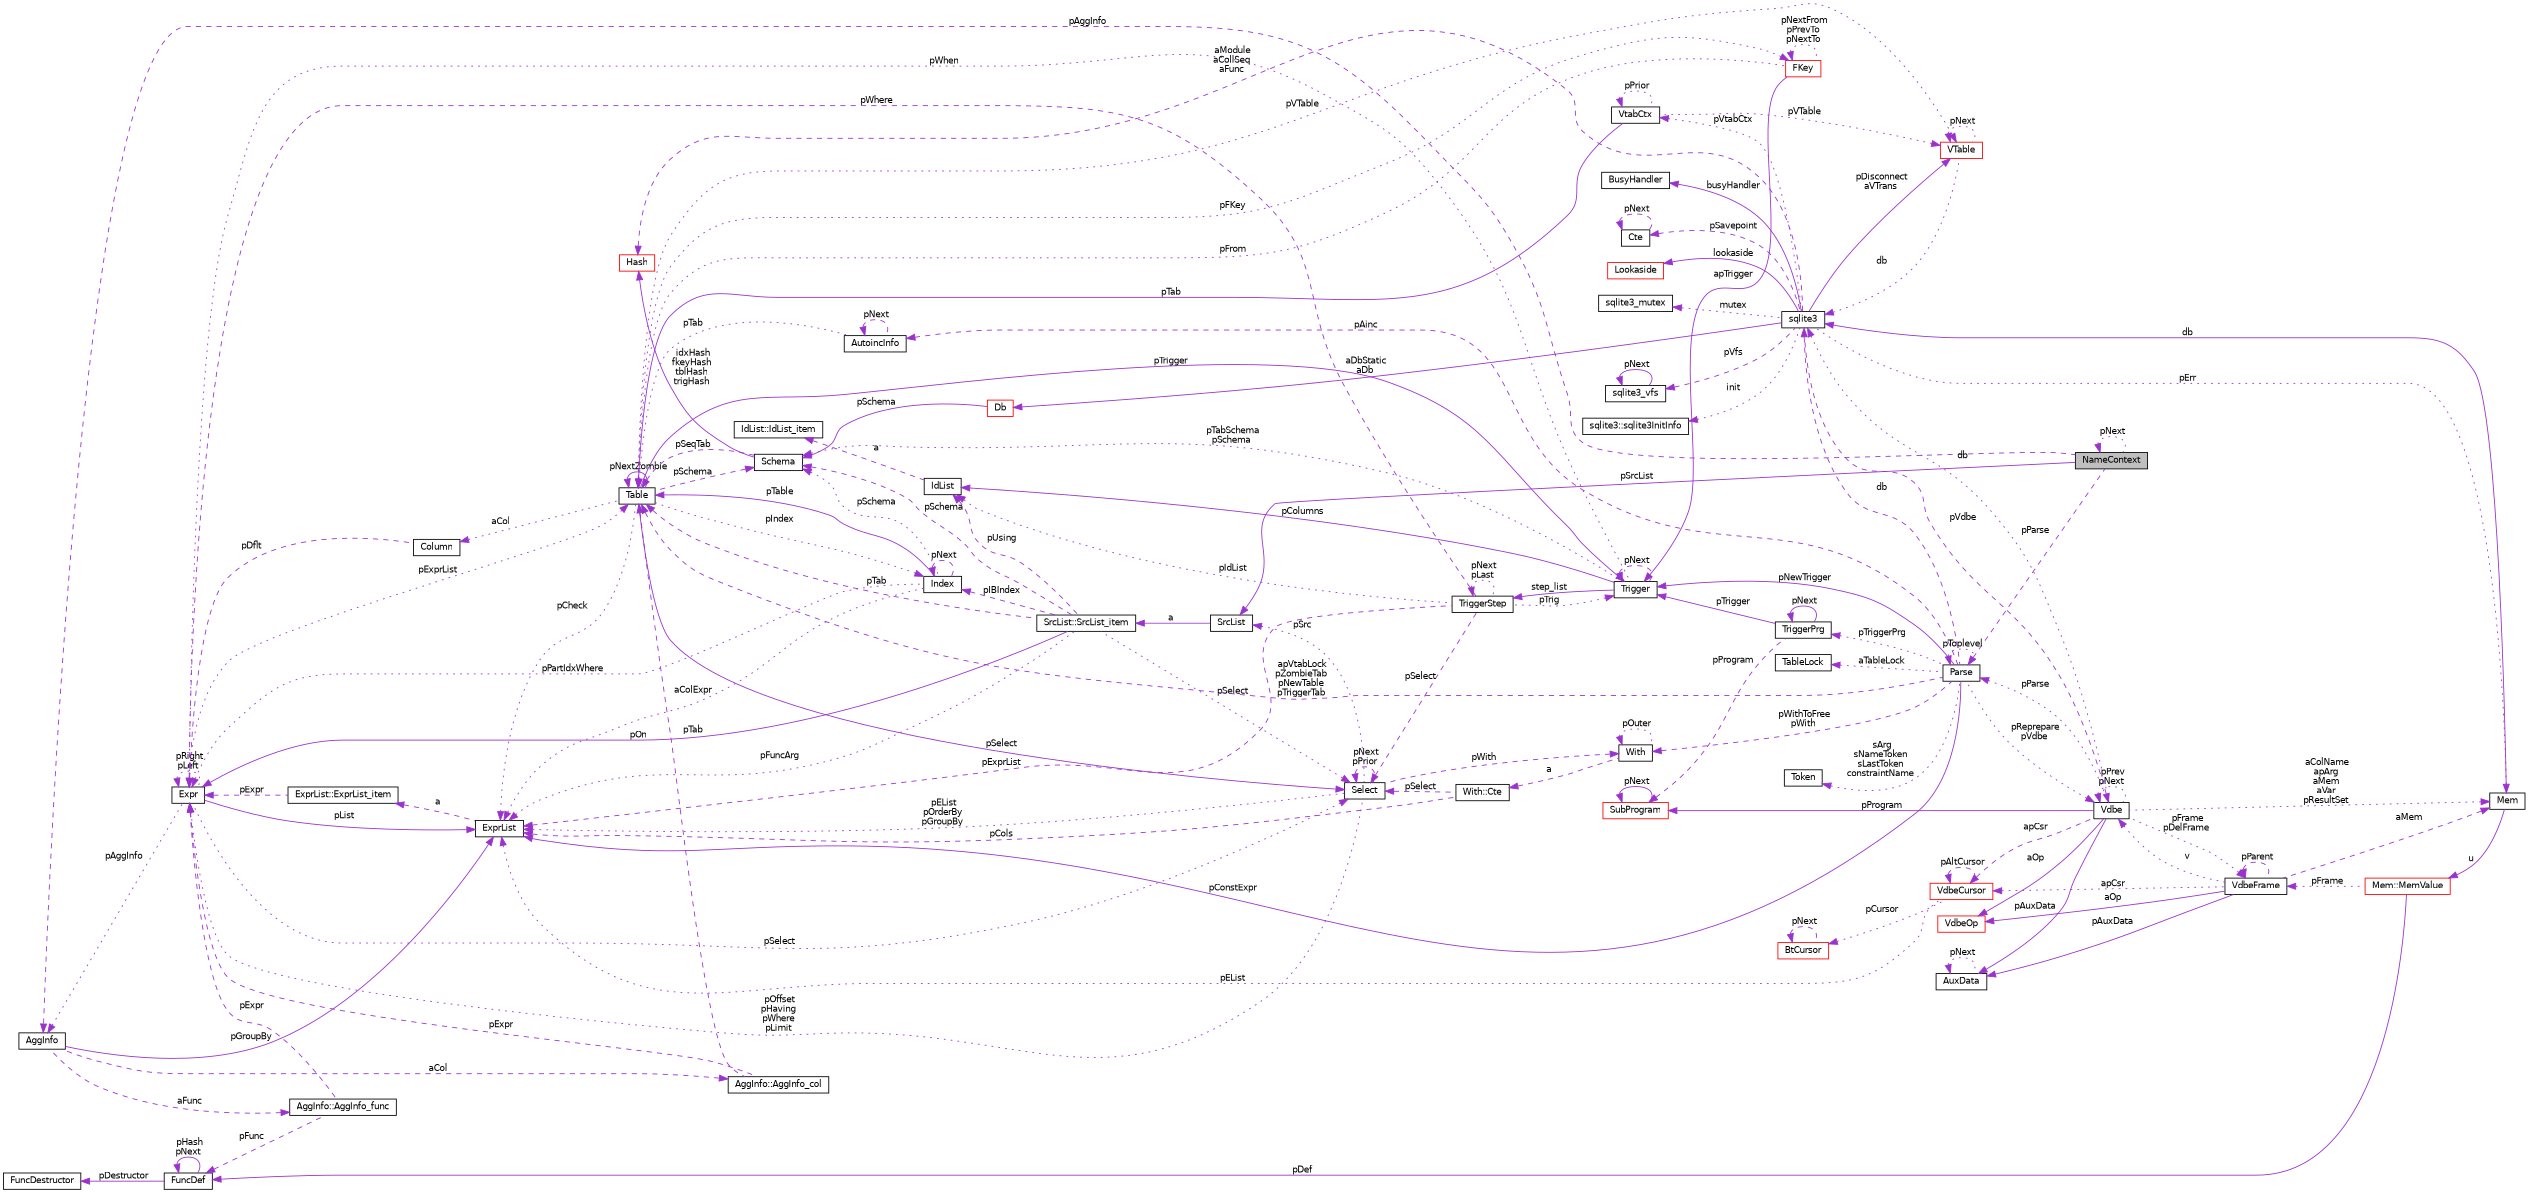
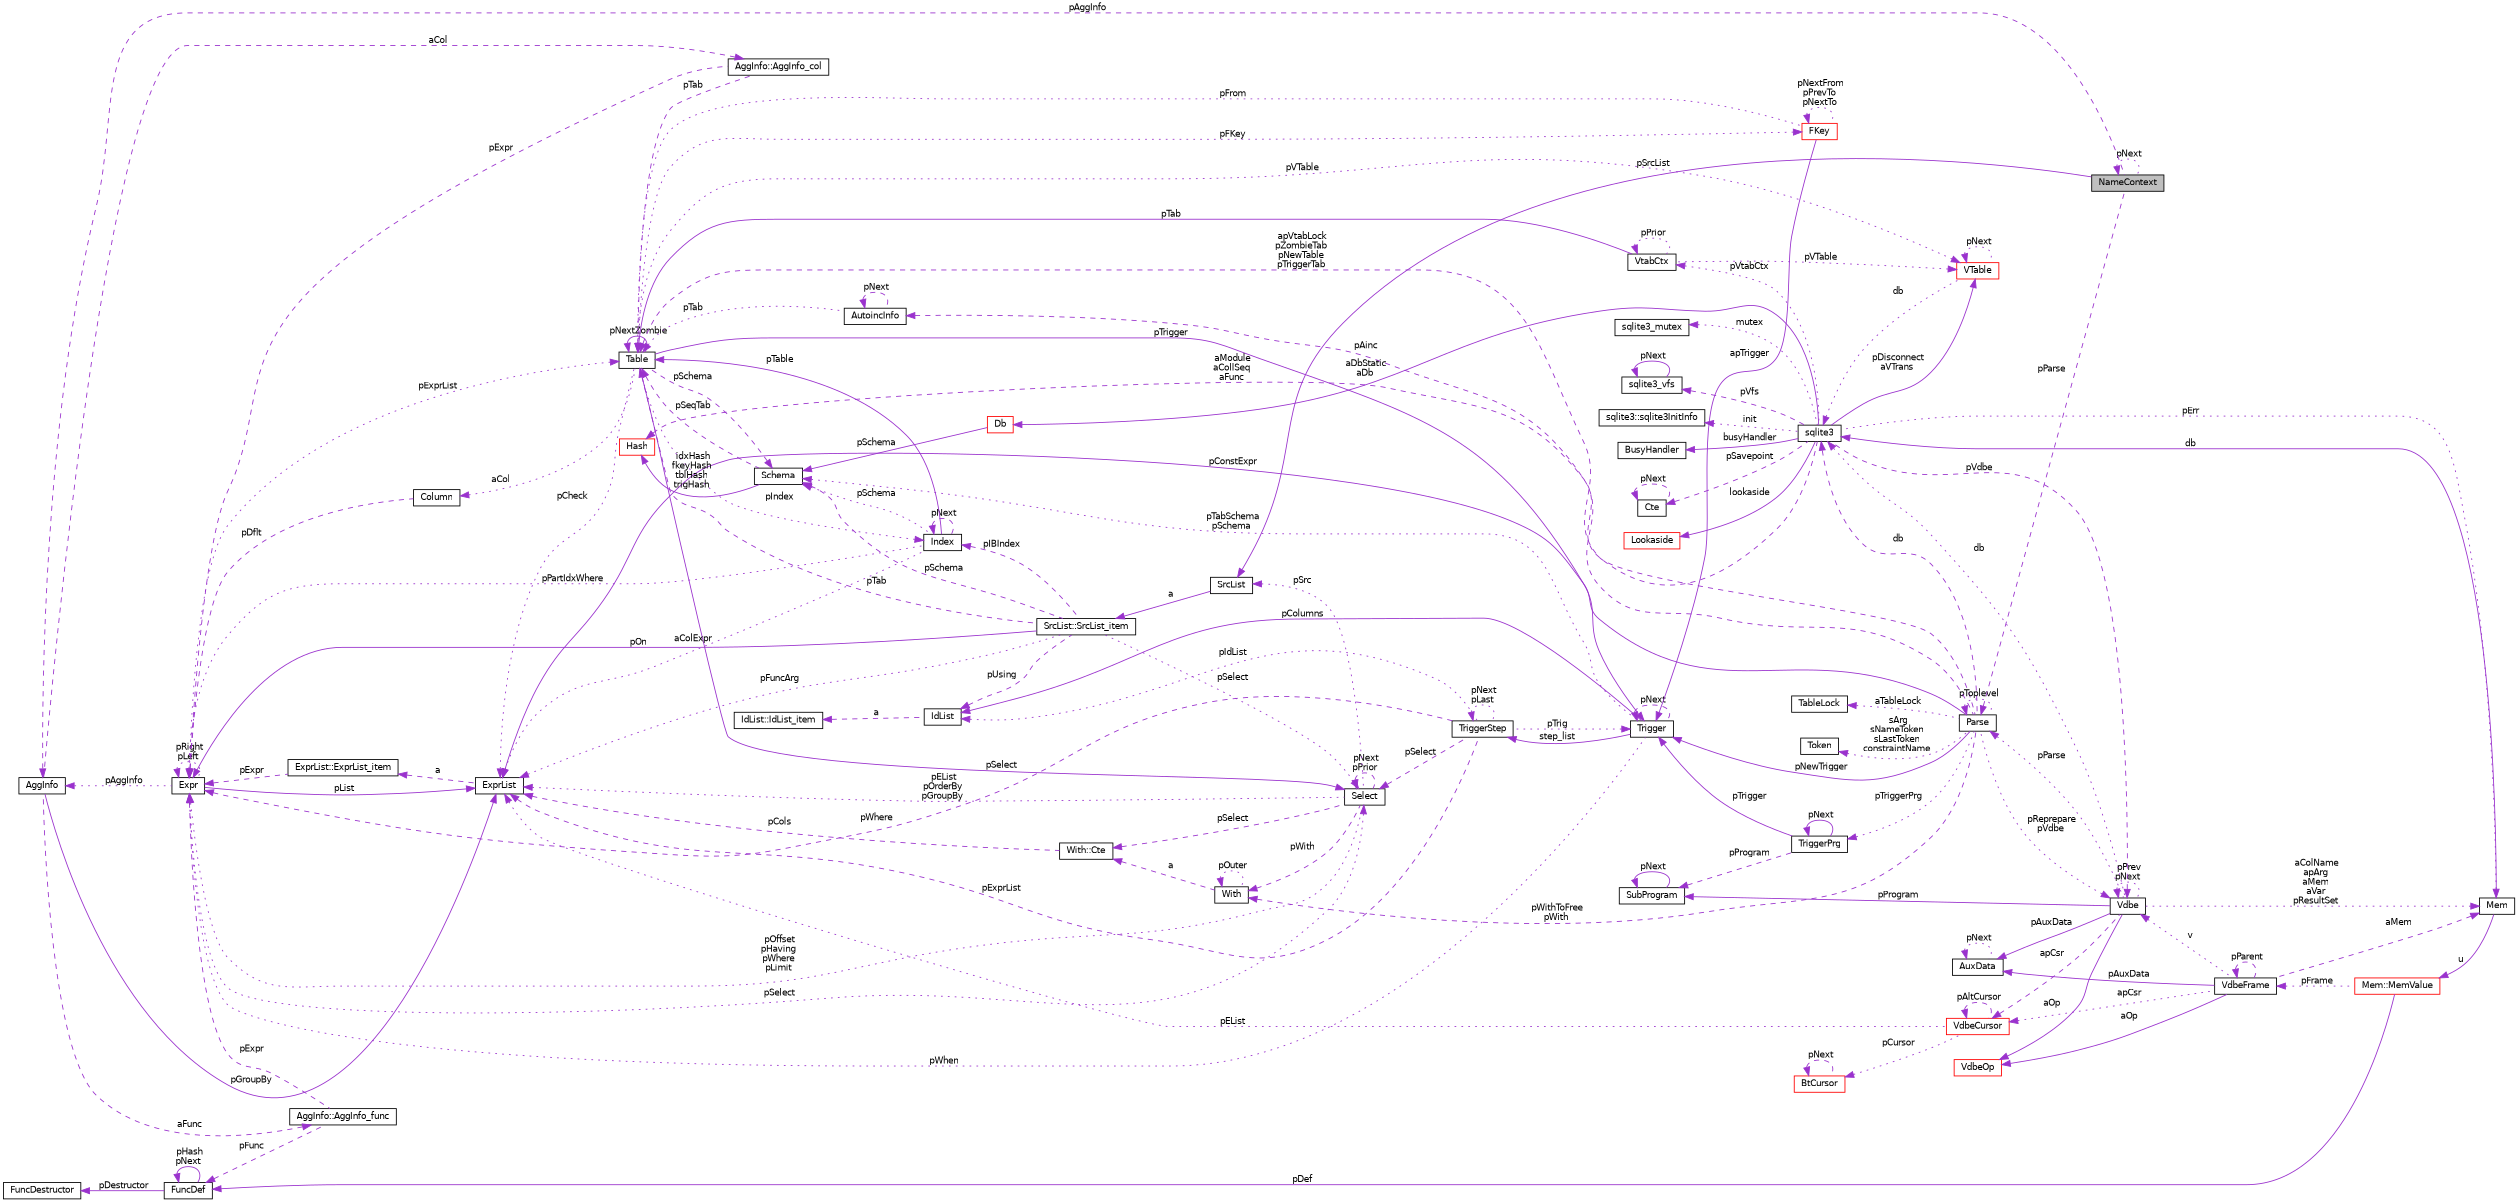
edge "With::Cte" -> "Select": reversed
node "SubProgram": color red -> black
edge "Vdbe" -> "VdbeFrame": removed, label "pFrame pDelFrame"
